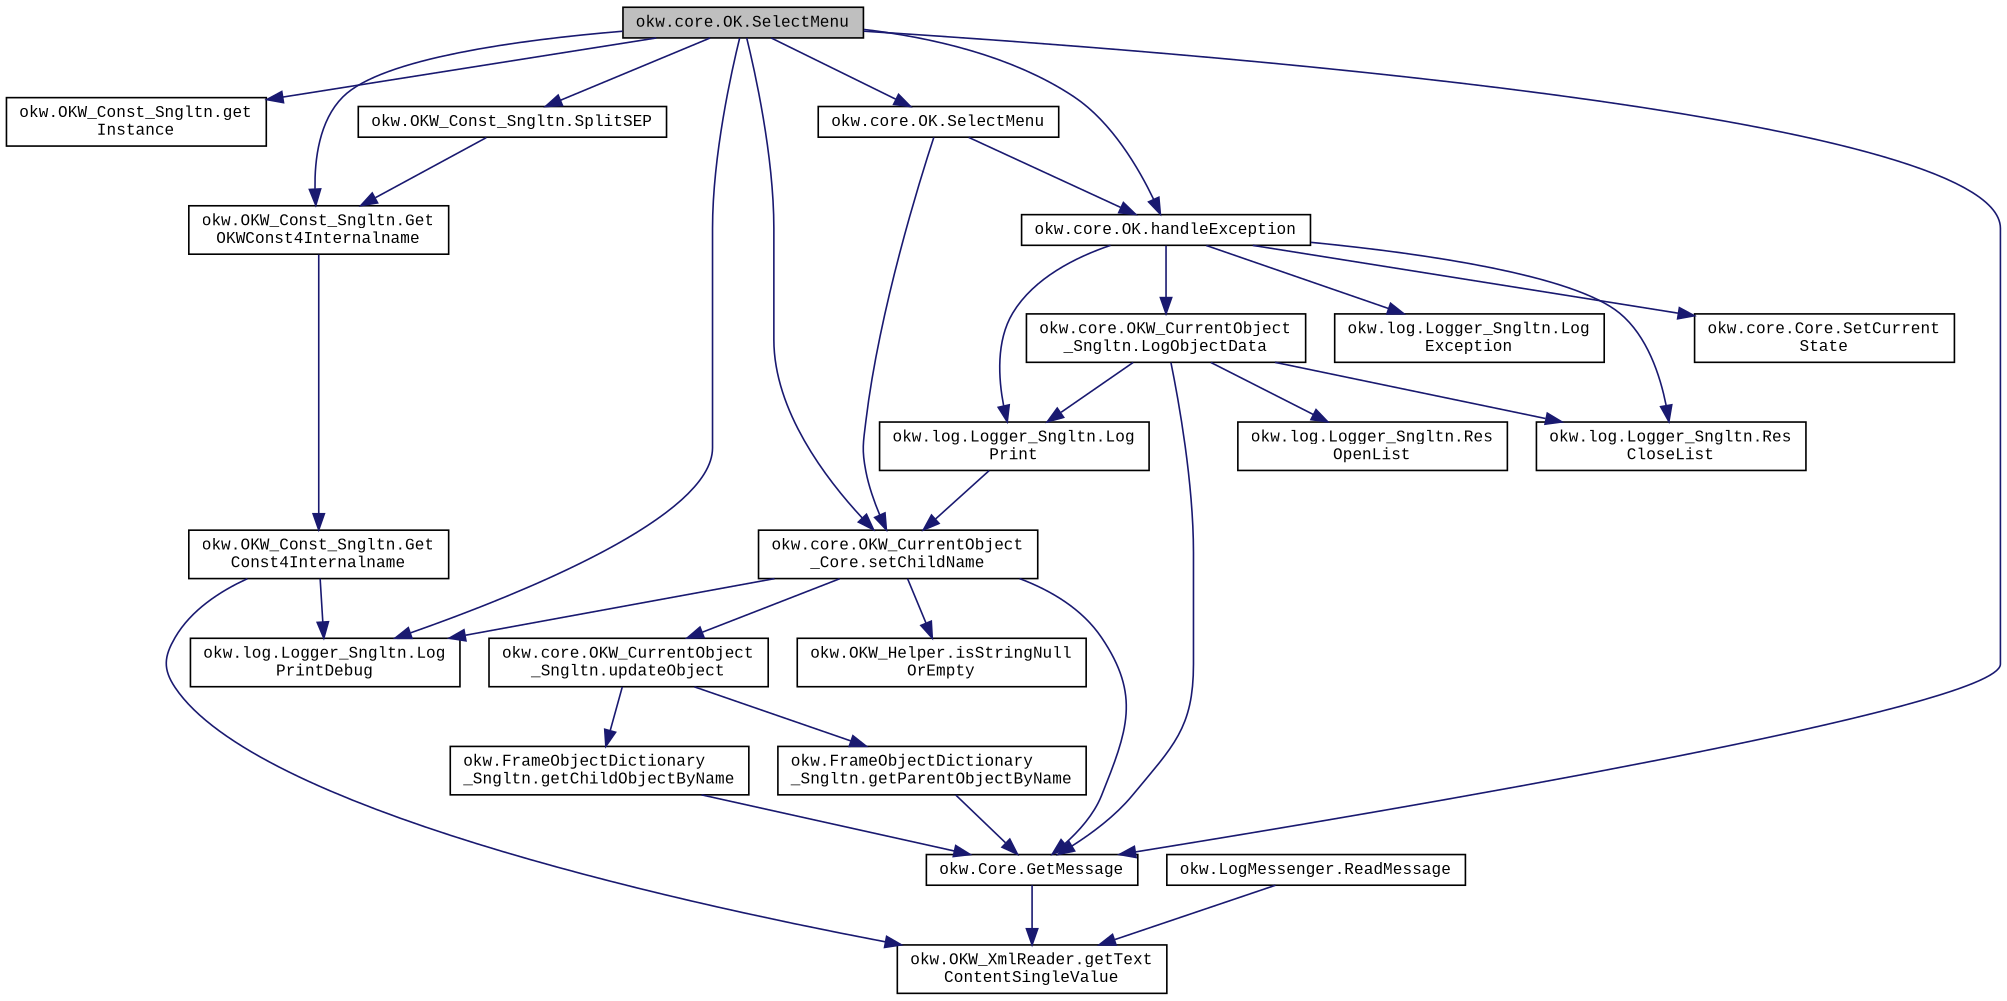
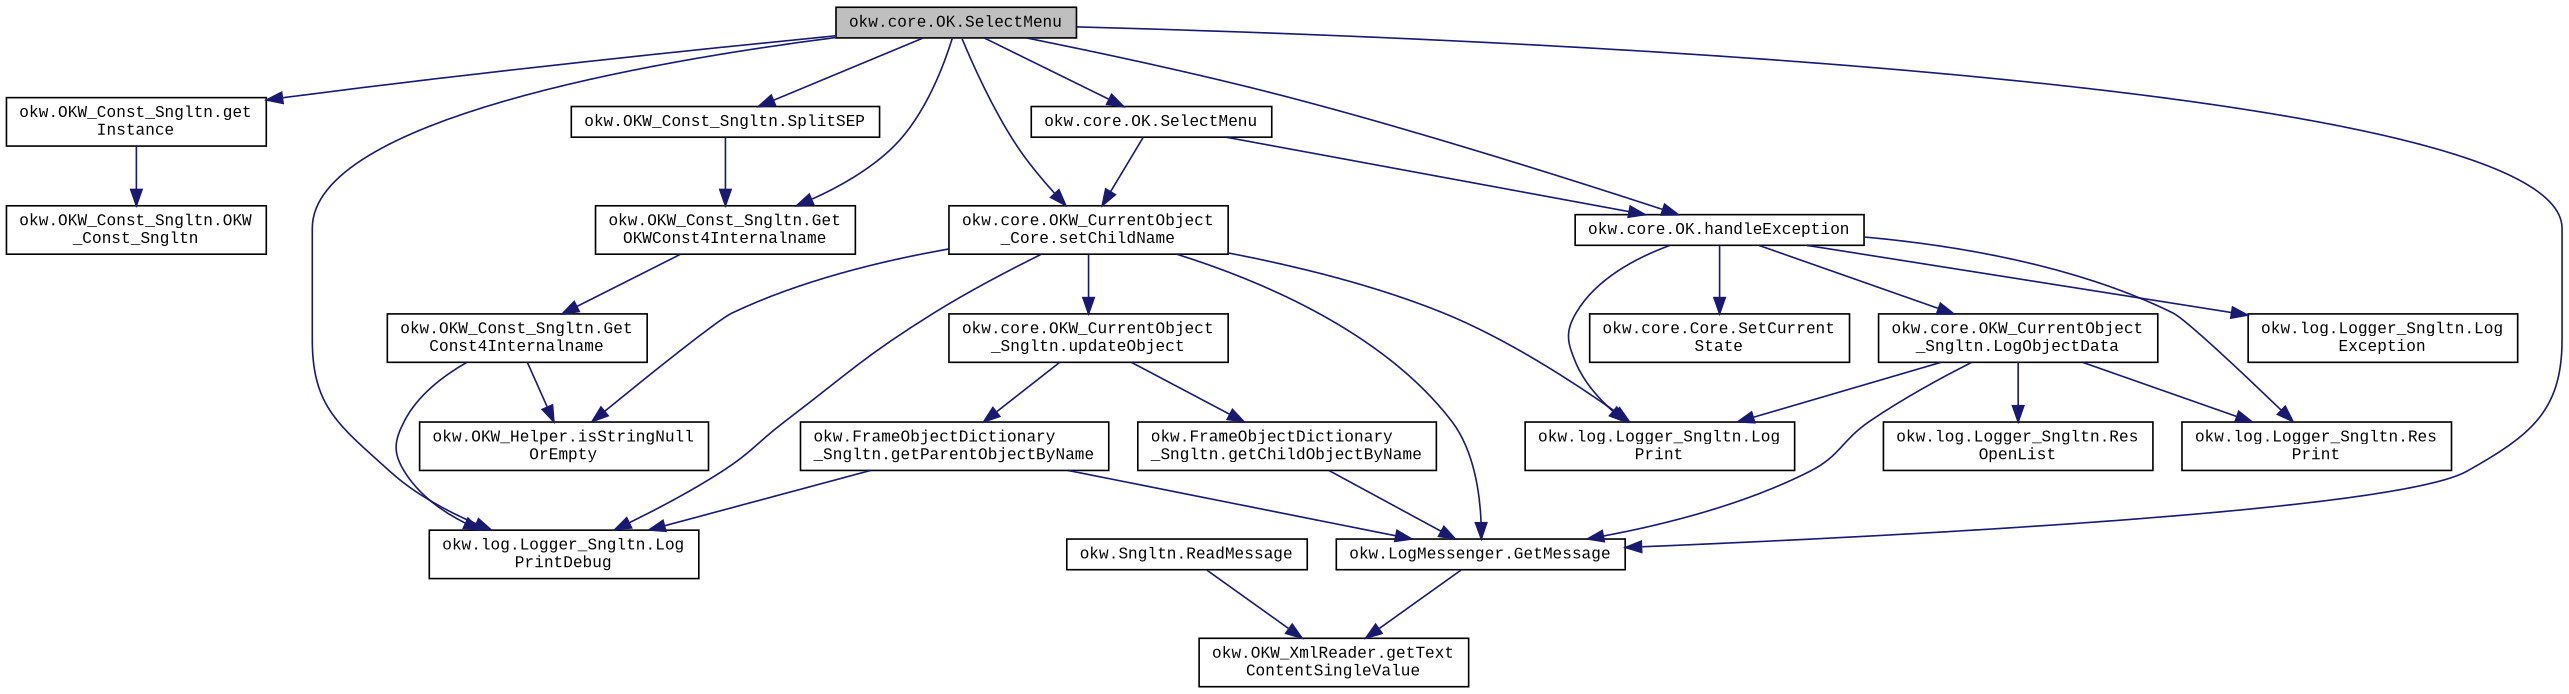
node "okw.OKW_Const_Sngltn.OKW _Const_Sngltn": added
node "okw.log.Logger_Sngltn.Res CloseList": label "okw.log.Logger_Sngltn.Res CloseList" -> "okw.log.Logger_Sngltn.Res Print"
edge "okw.log.Logger_Sngltn.Log Print" -> "okw.core.OKW_CurrentObject _Core.setChildName": reversed
edge "okw.FrameObjectDictionary _Sngltn.getParentObjectByName" -> "okw.log.Logger_Sngltn.Log PrintDebug": added
edge "okw.OKW_Const_Sngltn.Get Const4Internalname" -> "okw.OKW_XmlReader.getText ContentSingleValue": now "okw.OKW_Const_Sngltn.Get Const4Internalname" -> "okw.OKW_Helper.isStringNull OrEmpty"
node "okw.Core.GetMessage": label "okw.Core.GetMessage" -> "okw.LogMessenger.GetMessage"
node "okw.LogMessenger.ReadMessage": label "okw.LogMessenger.ReadMessage" -> "okw.Sngltn.ReadMessage"
